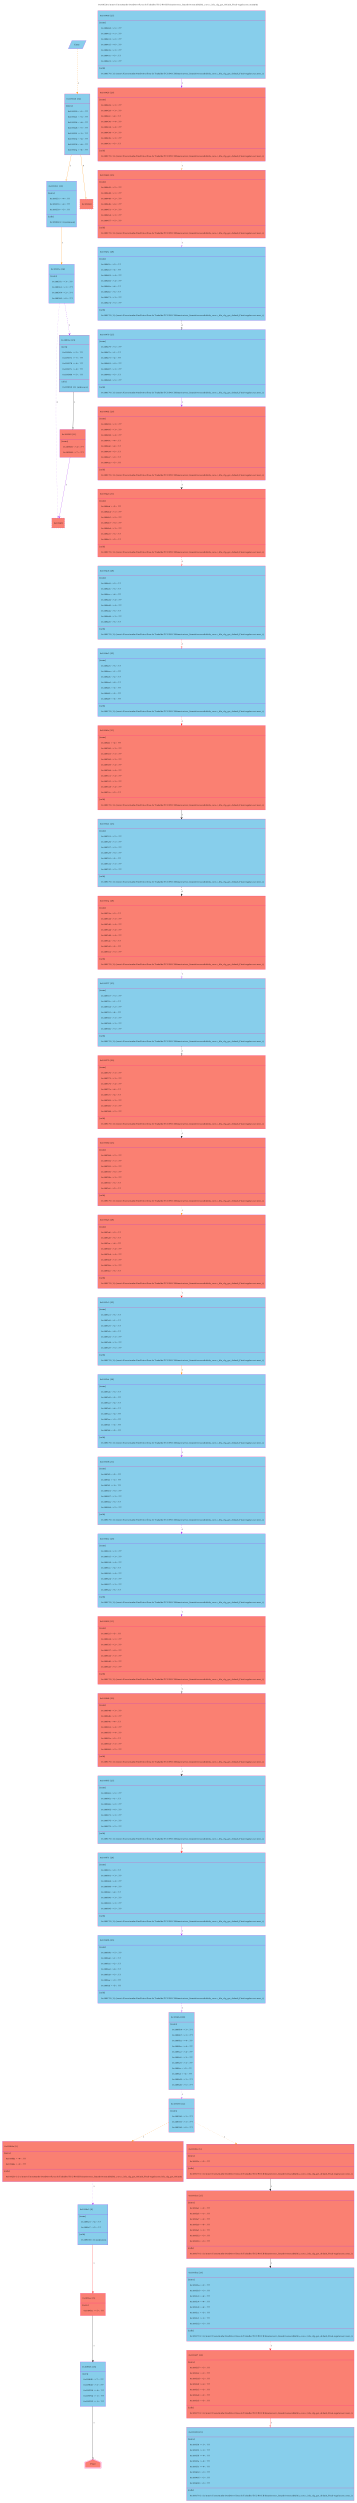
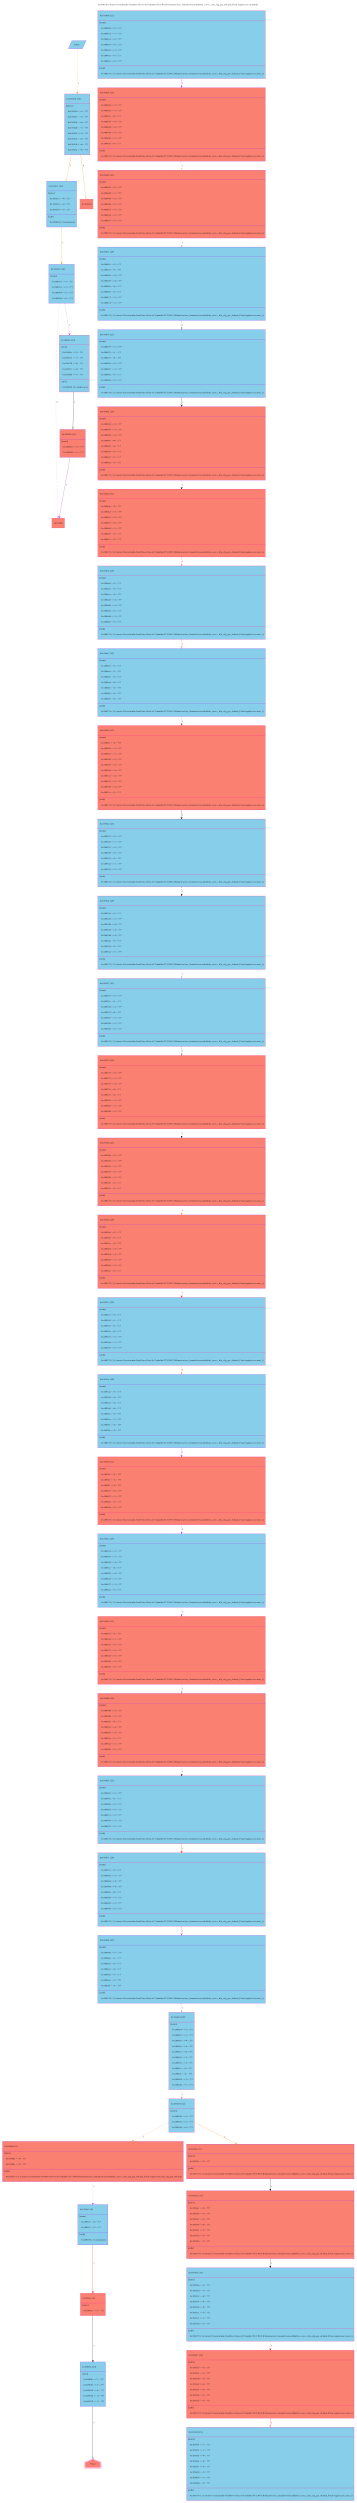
edge "0x109479 [25]" -> "0x109492 [29]": color purple -> black
node "0x10953a [29]": fillcolor salmon -> skyblue
node "0x1095f9 [25]": fillcolor skyblue -> salmon
edge "0x109390 [12]" -> "0x10939c [5]": style dotted -> solid
